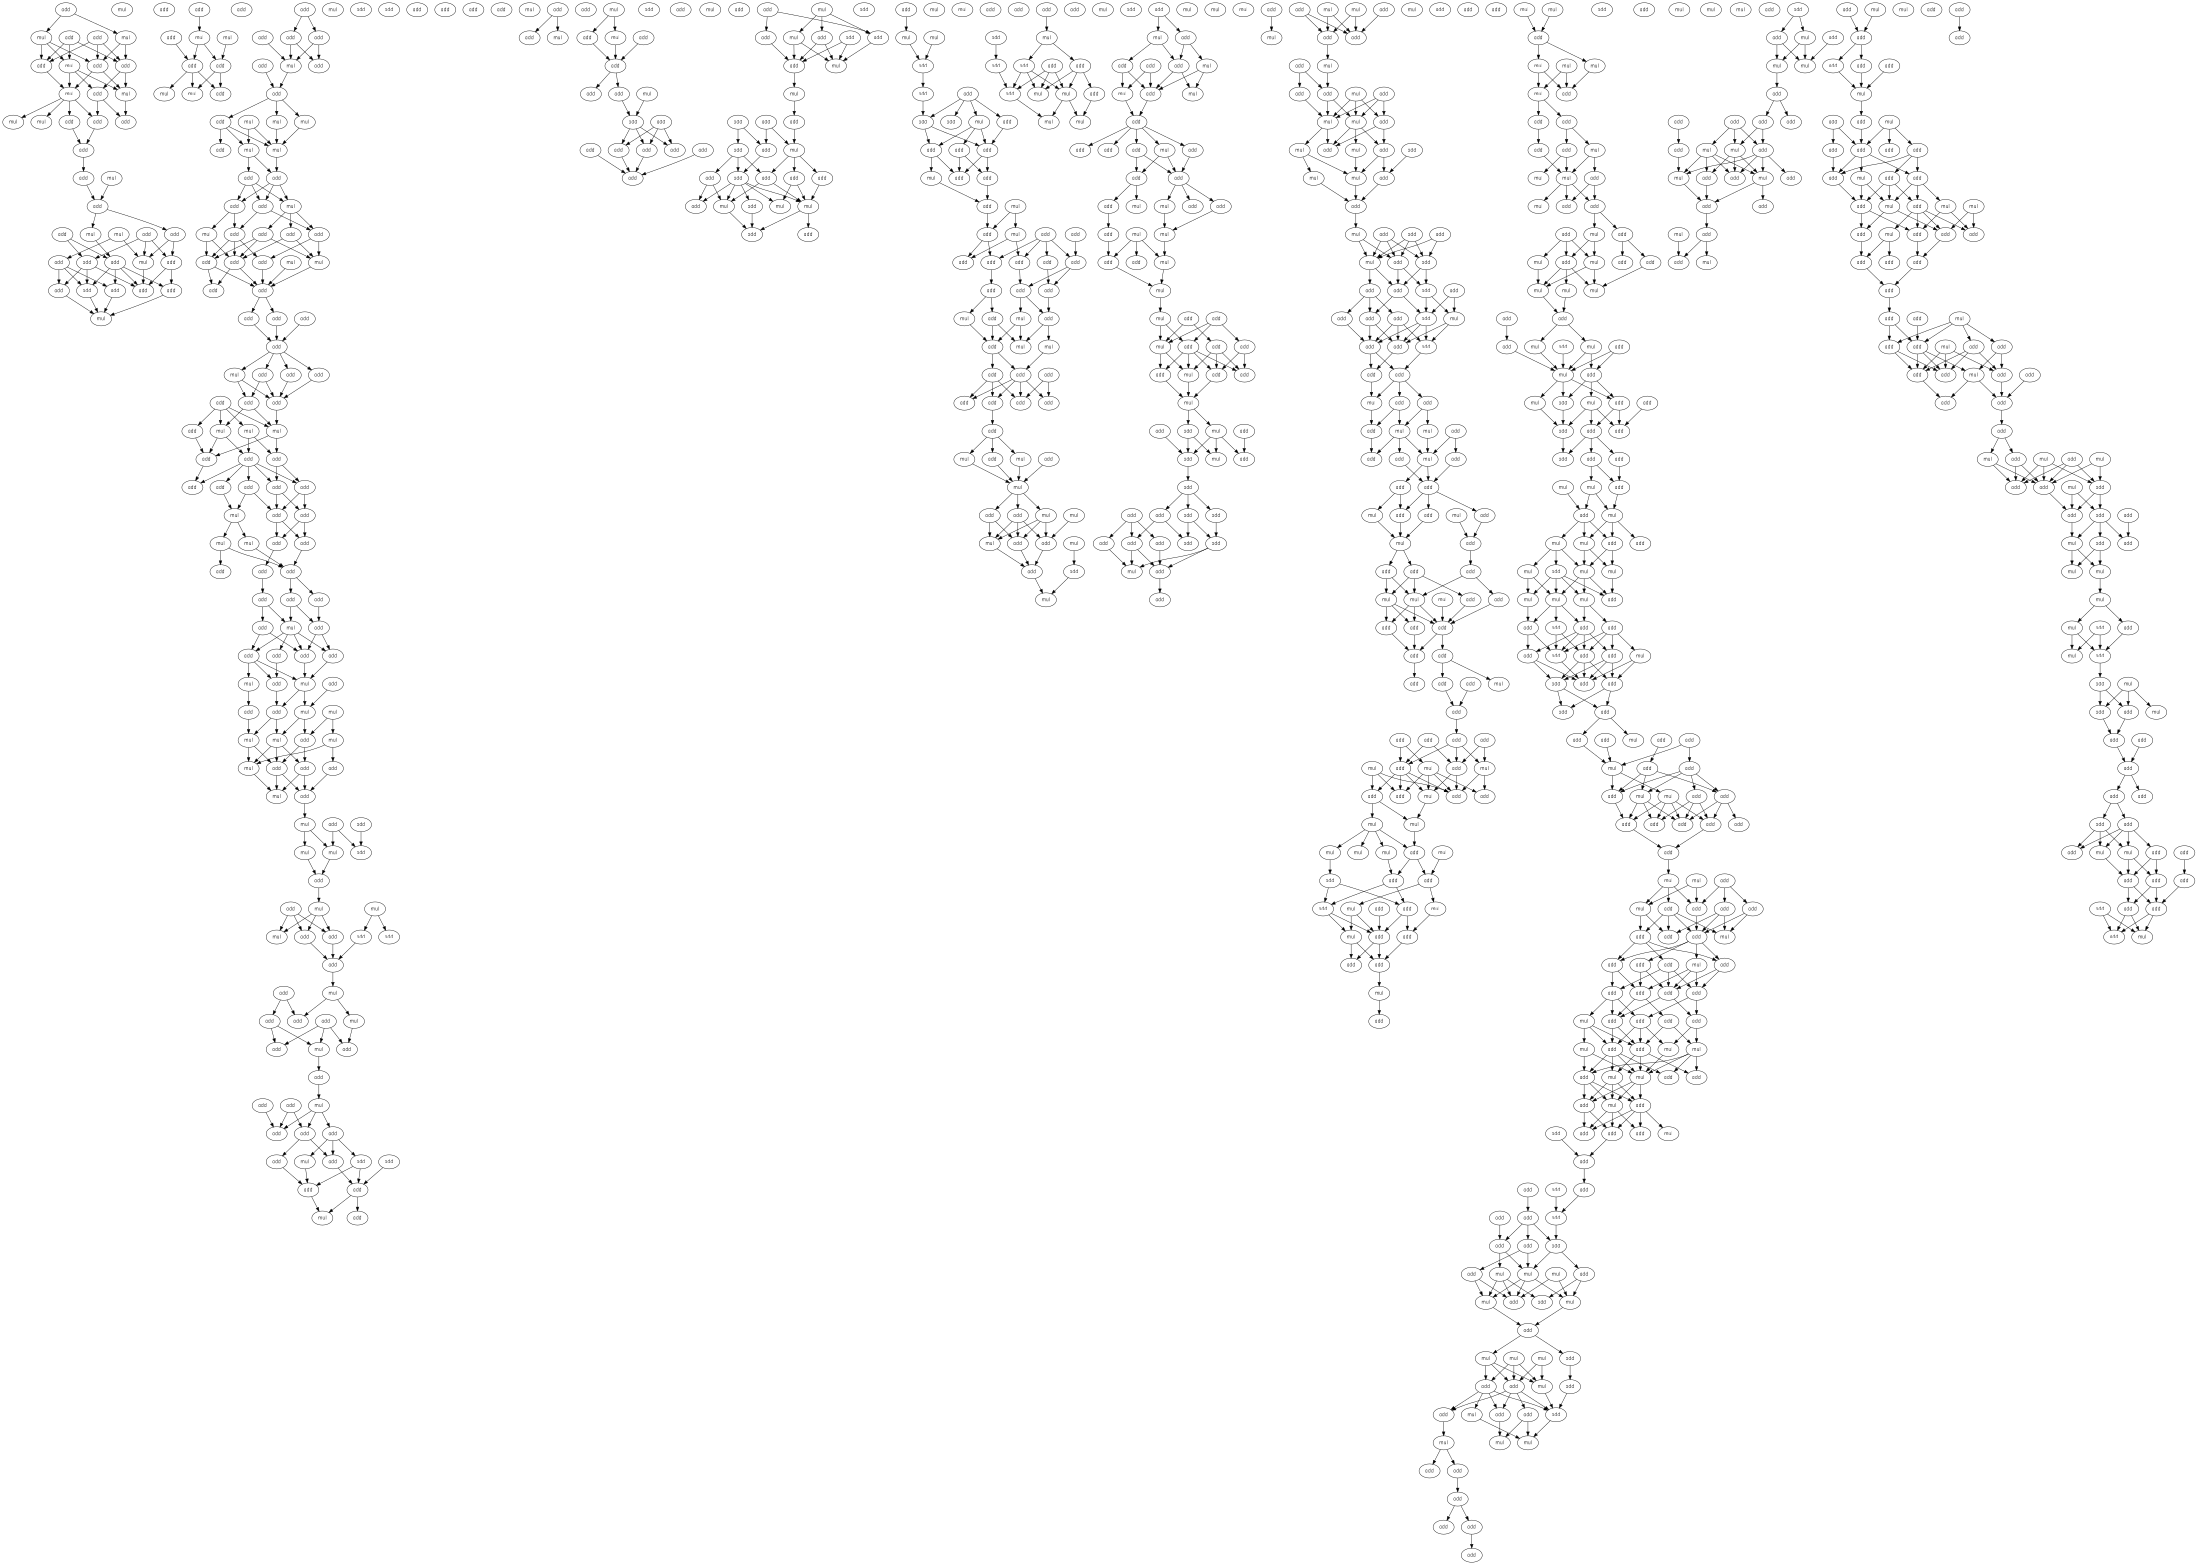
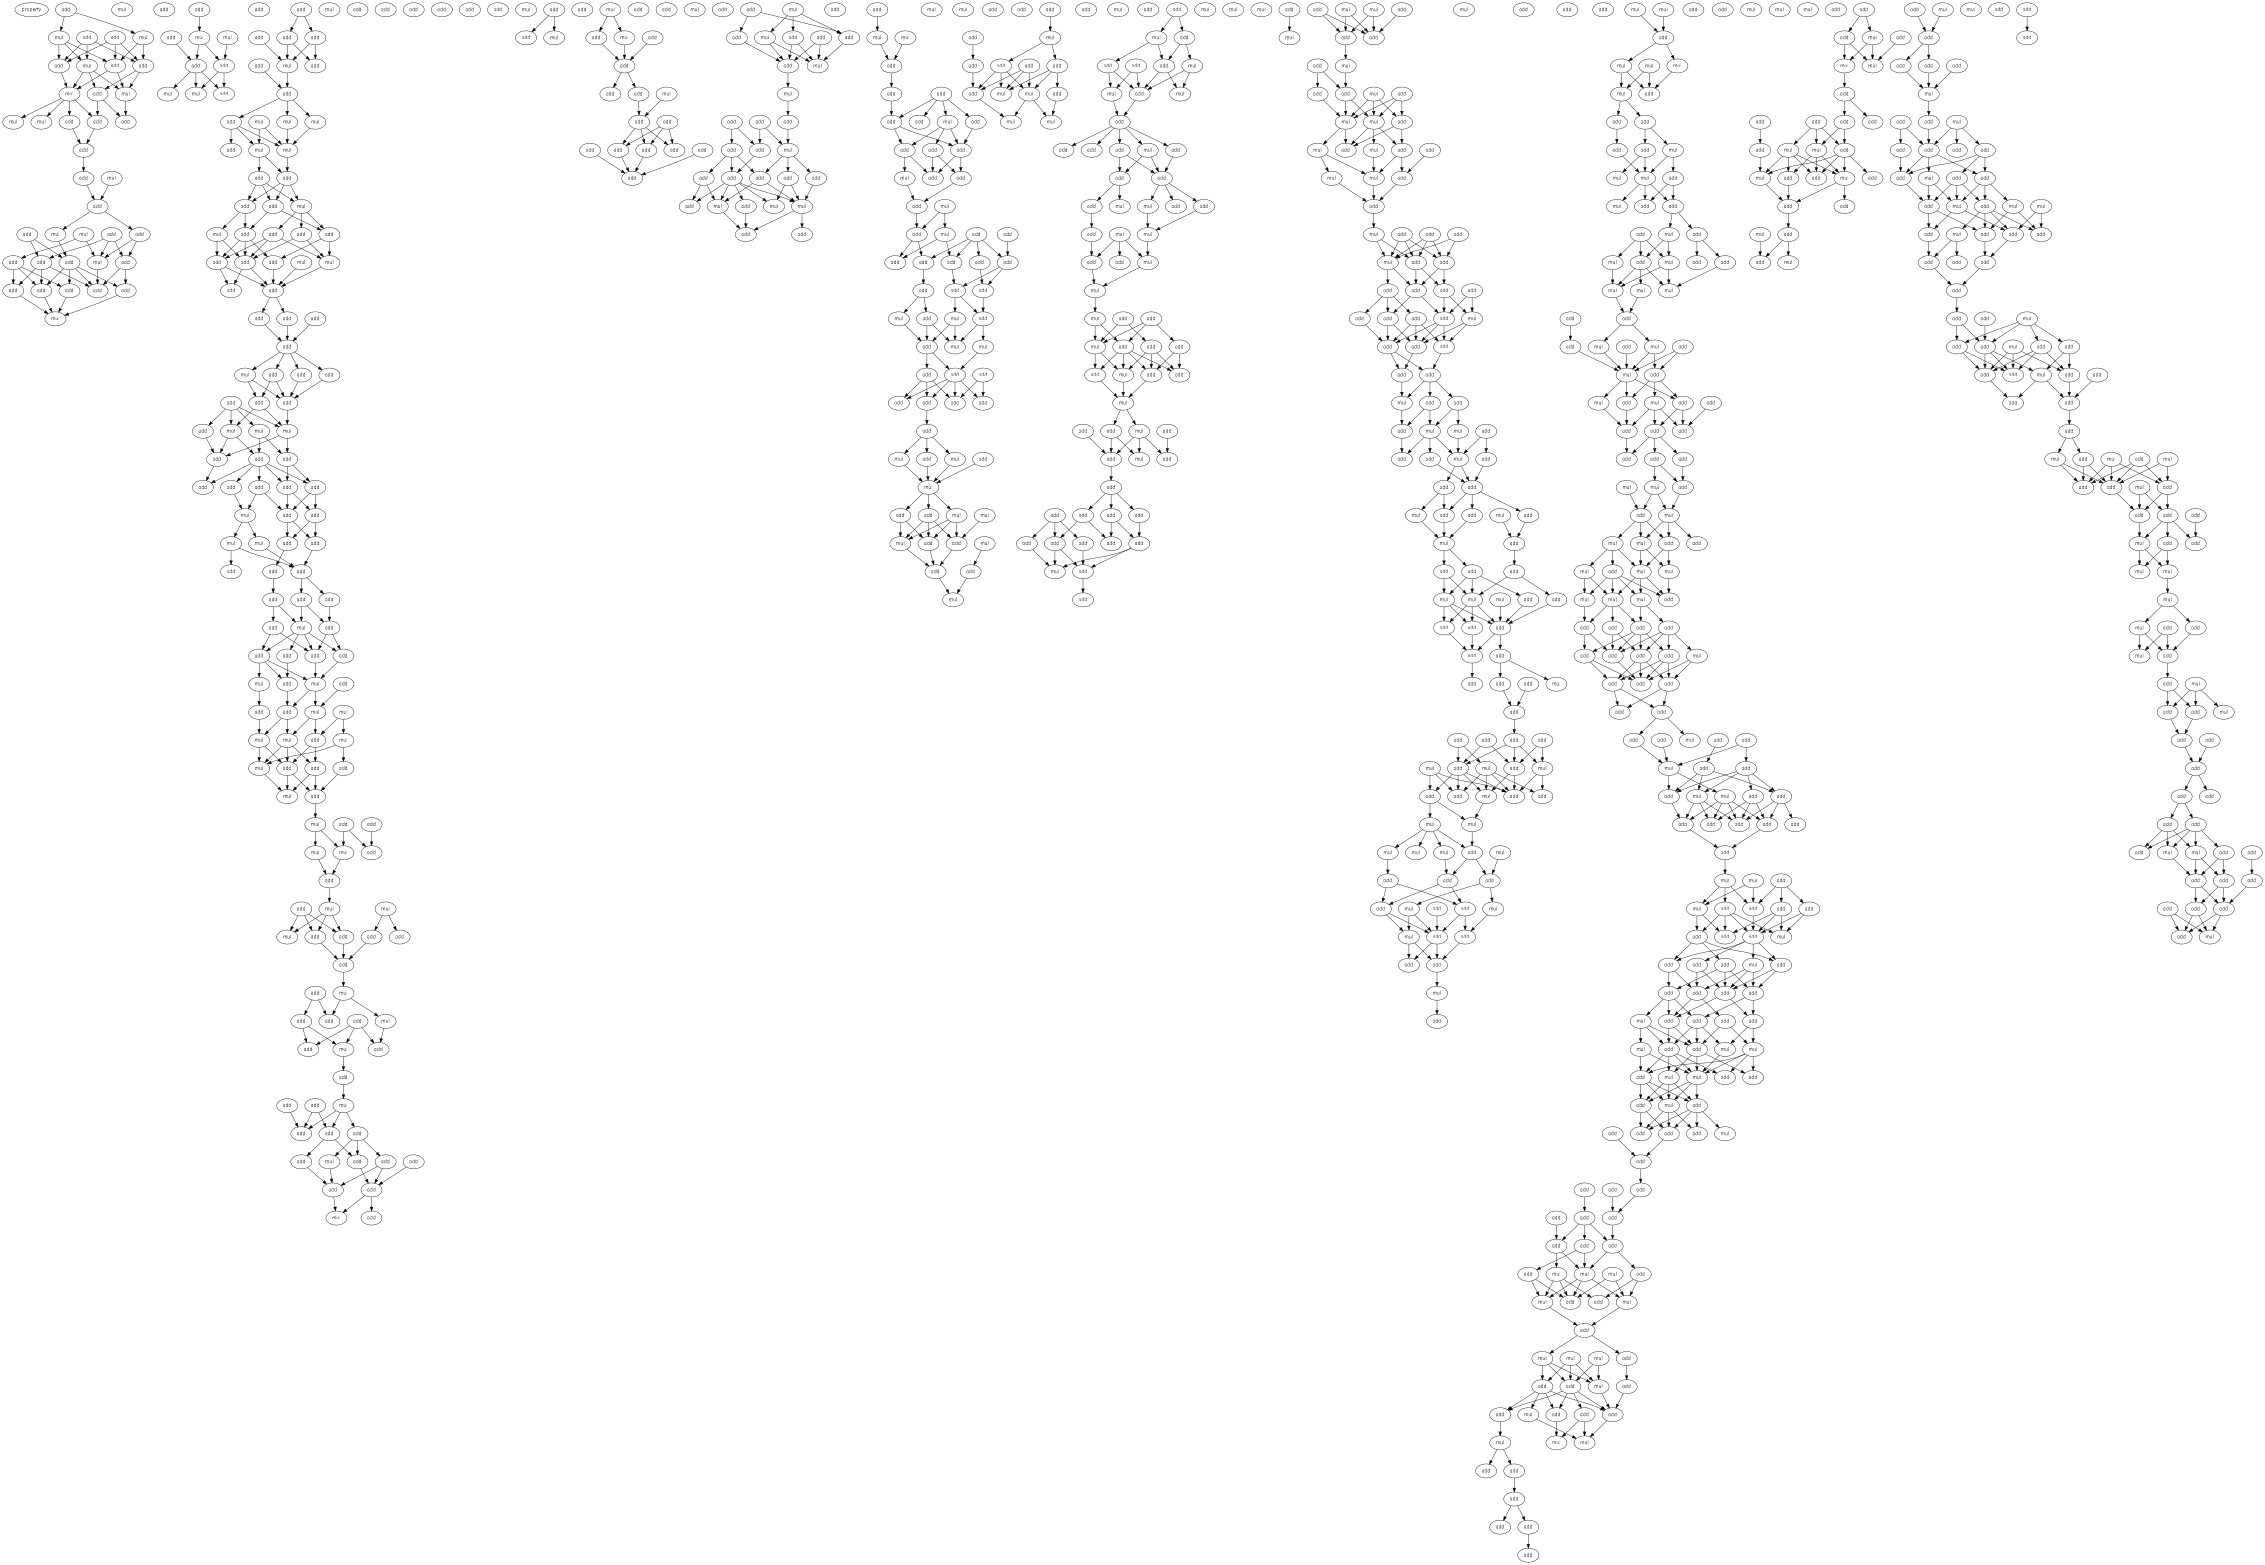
node "property": added
